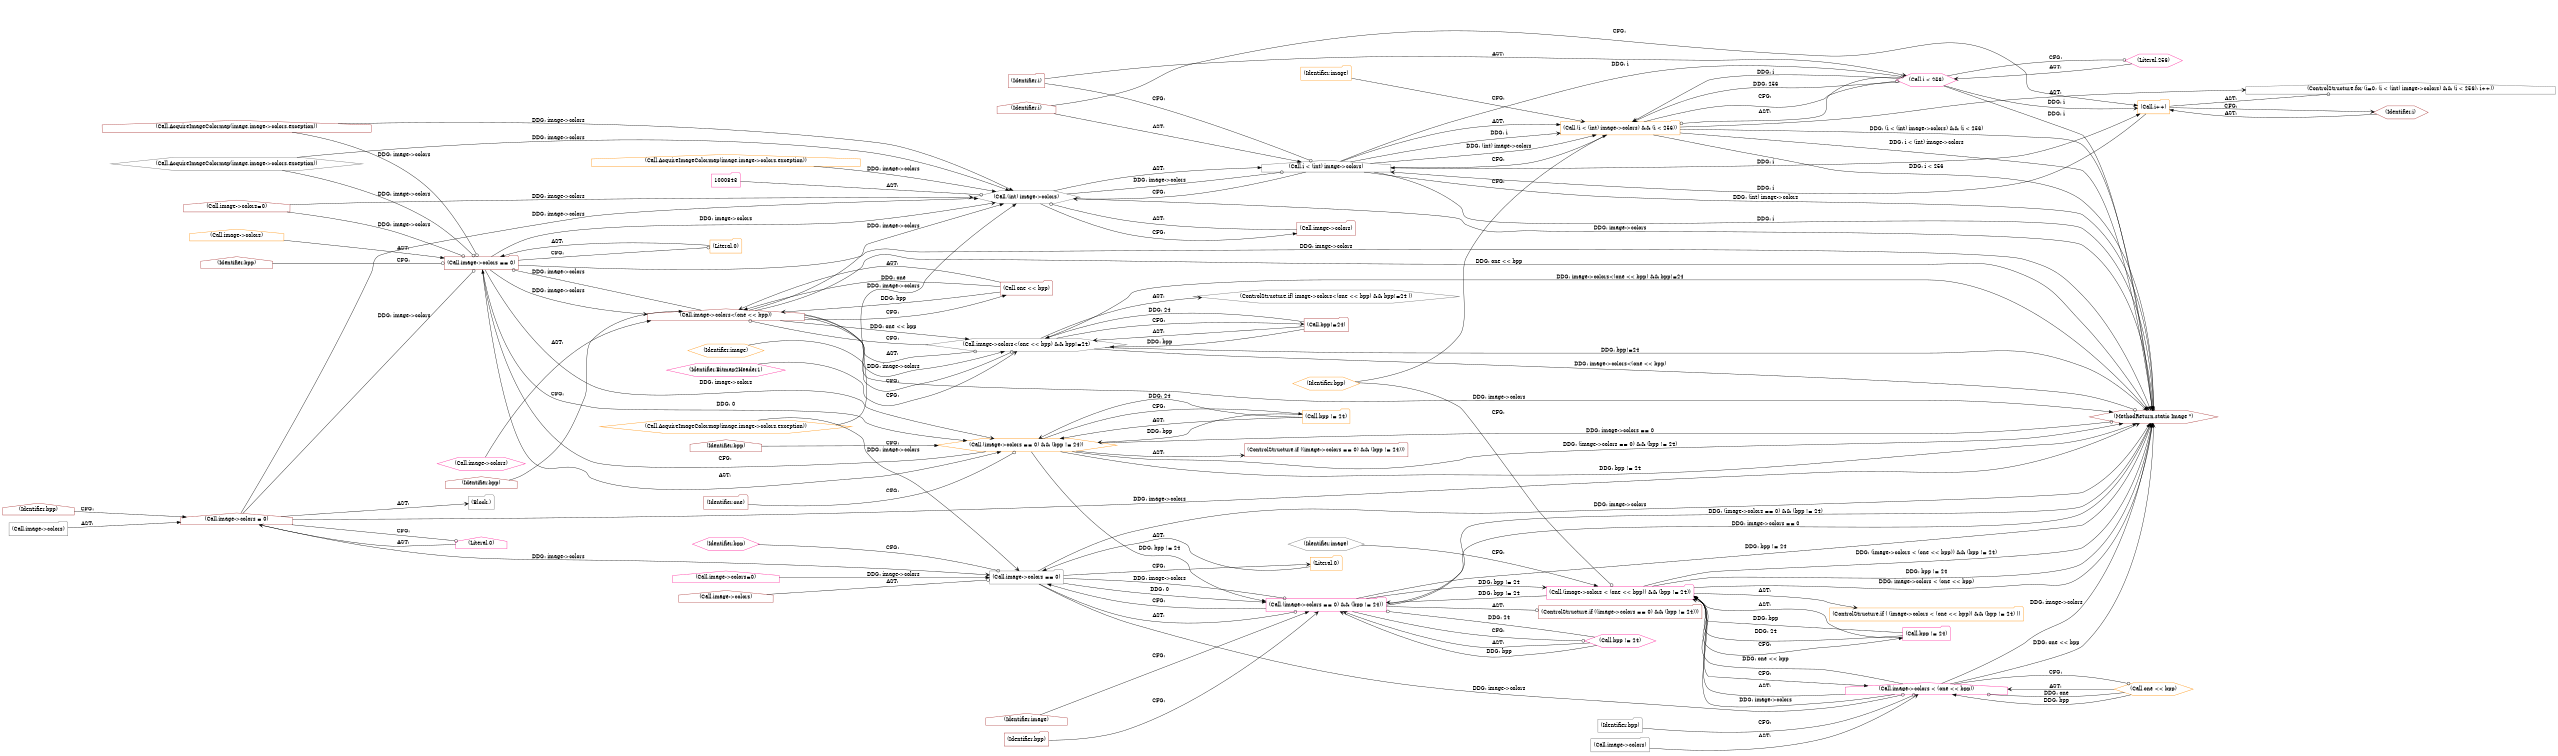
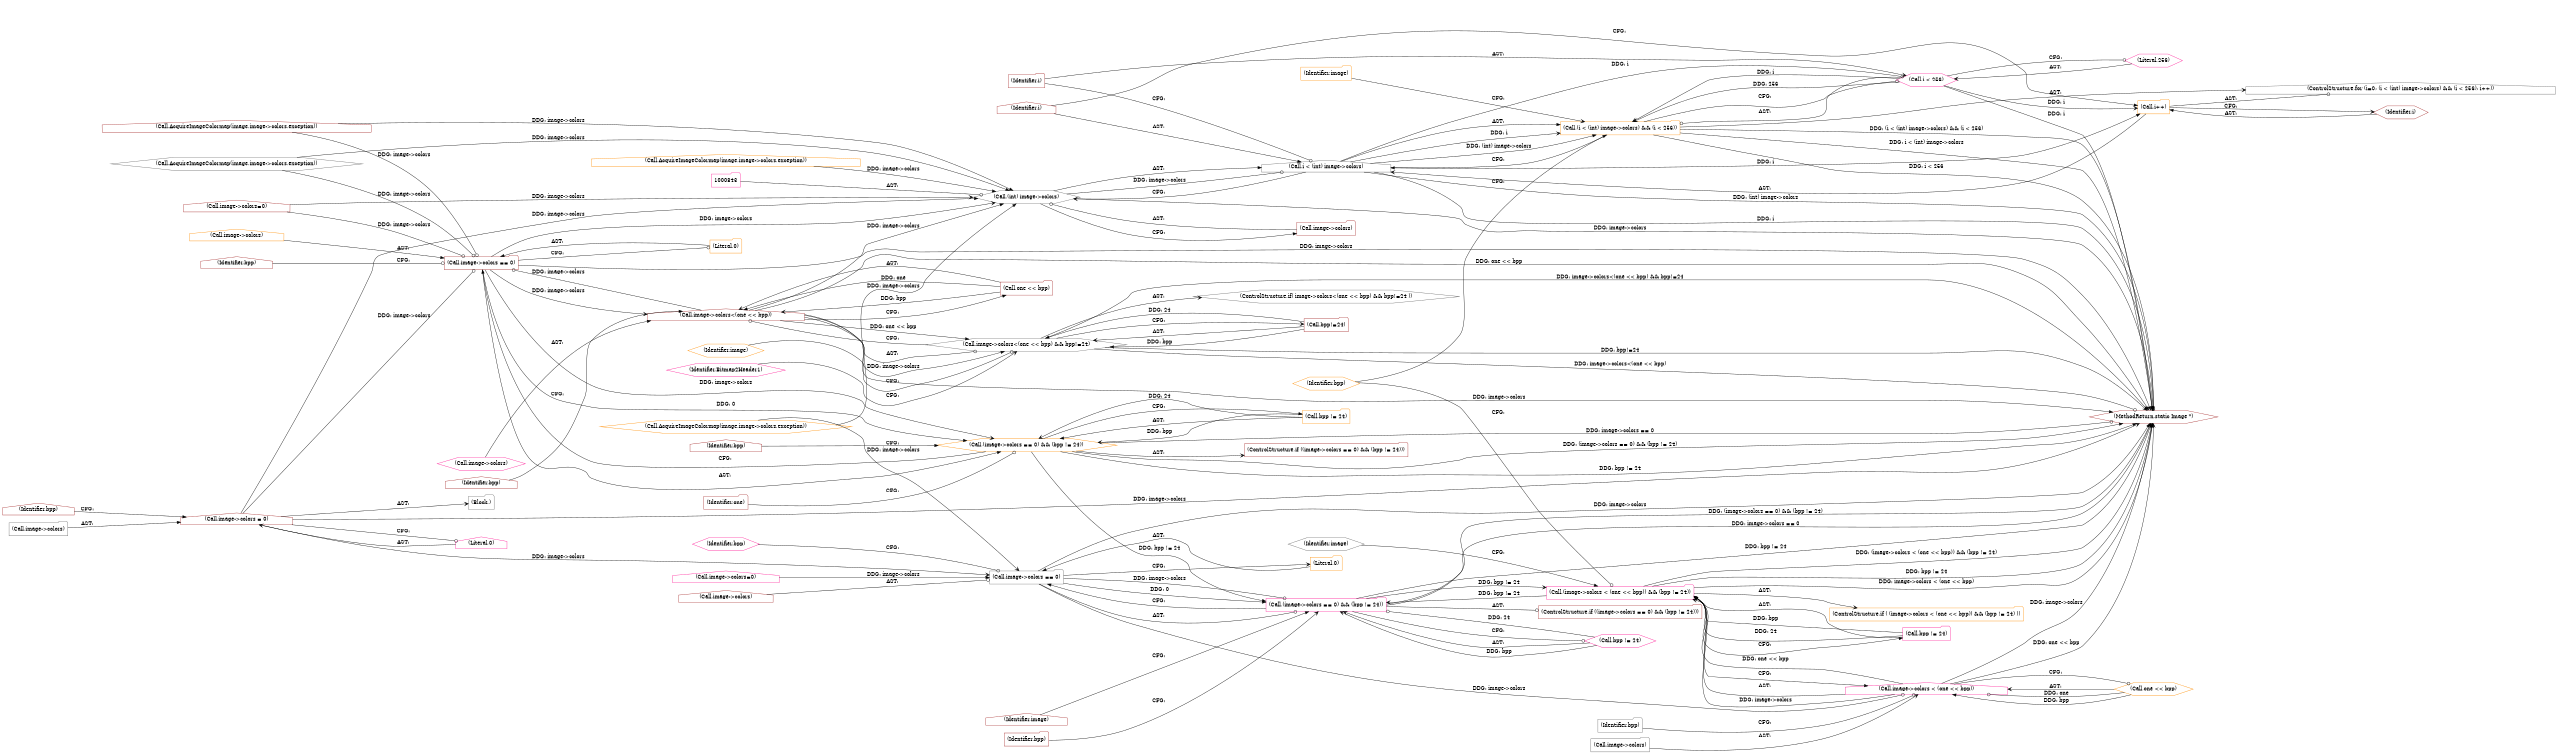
edge "(Call,i++)" -> "(Call,i < (int) image->colors)": label "DDG: i" -> "AST: "
